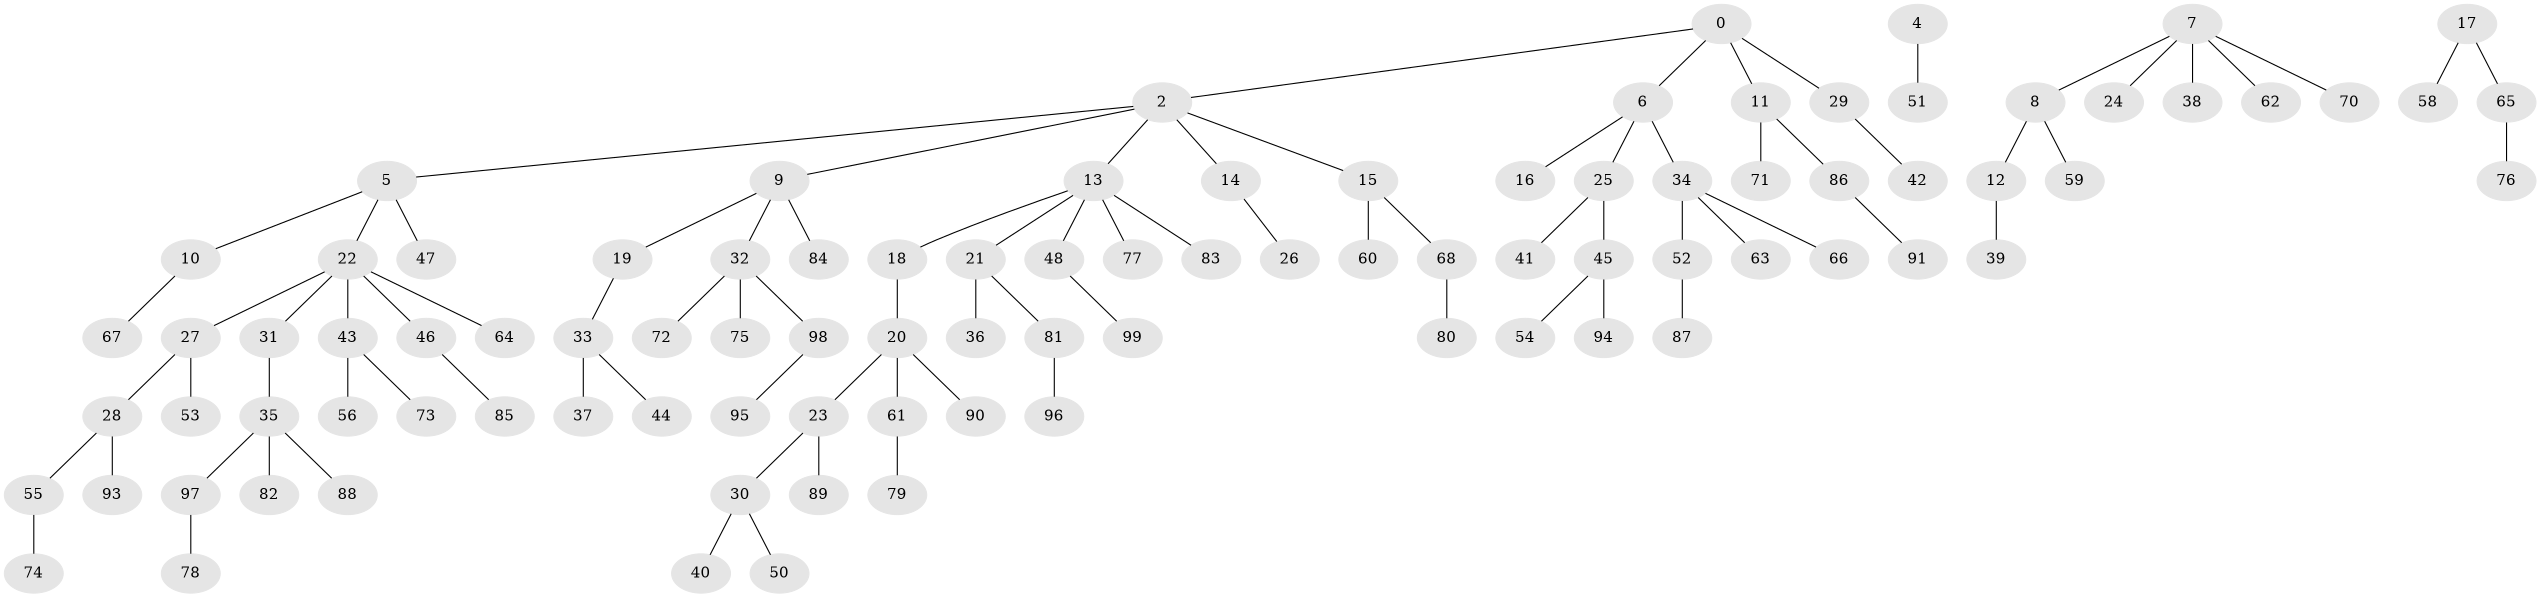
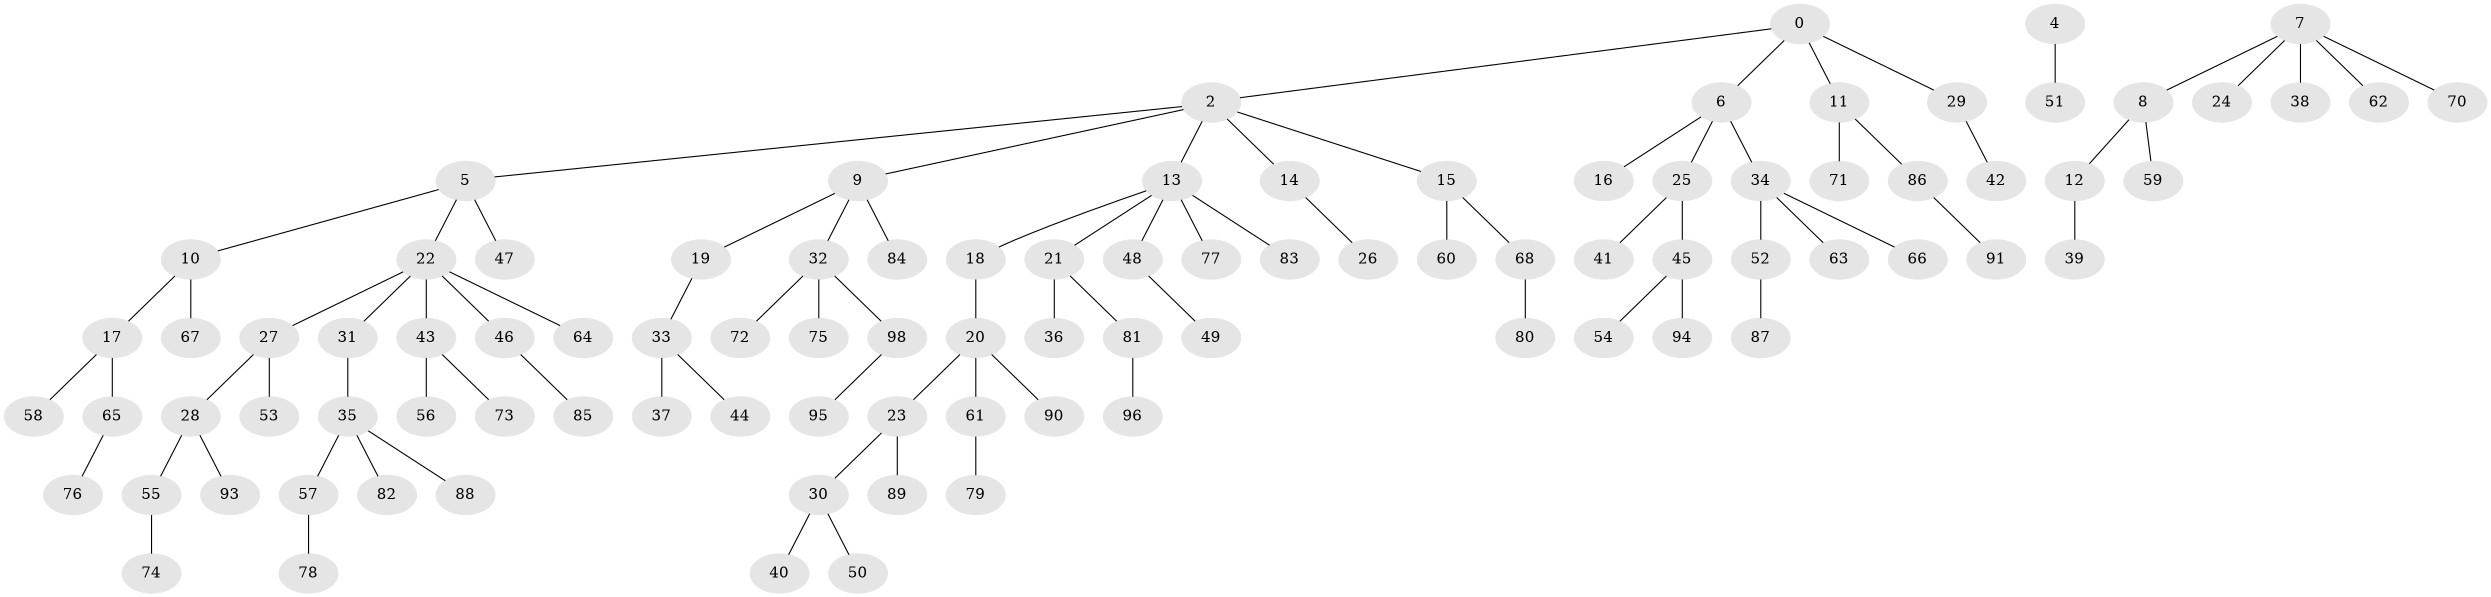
edge "10" -- "17": added
node "99": label "99" -> "49"
node "97": label "97" -> "57"
